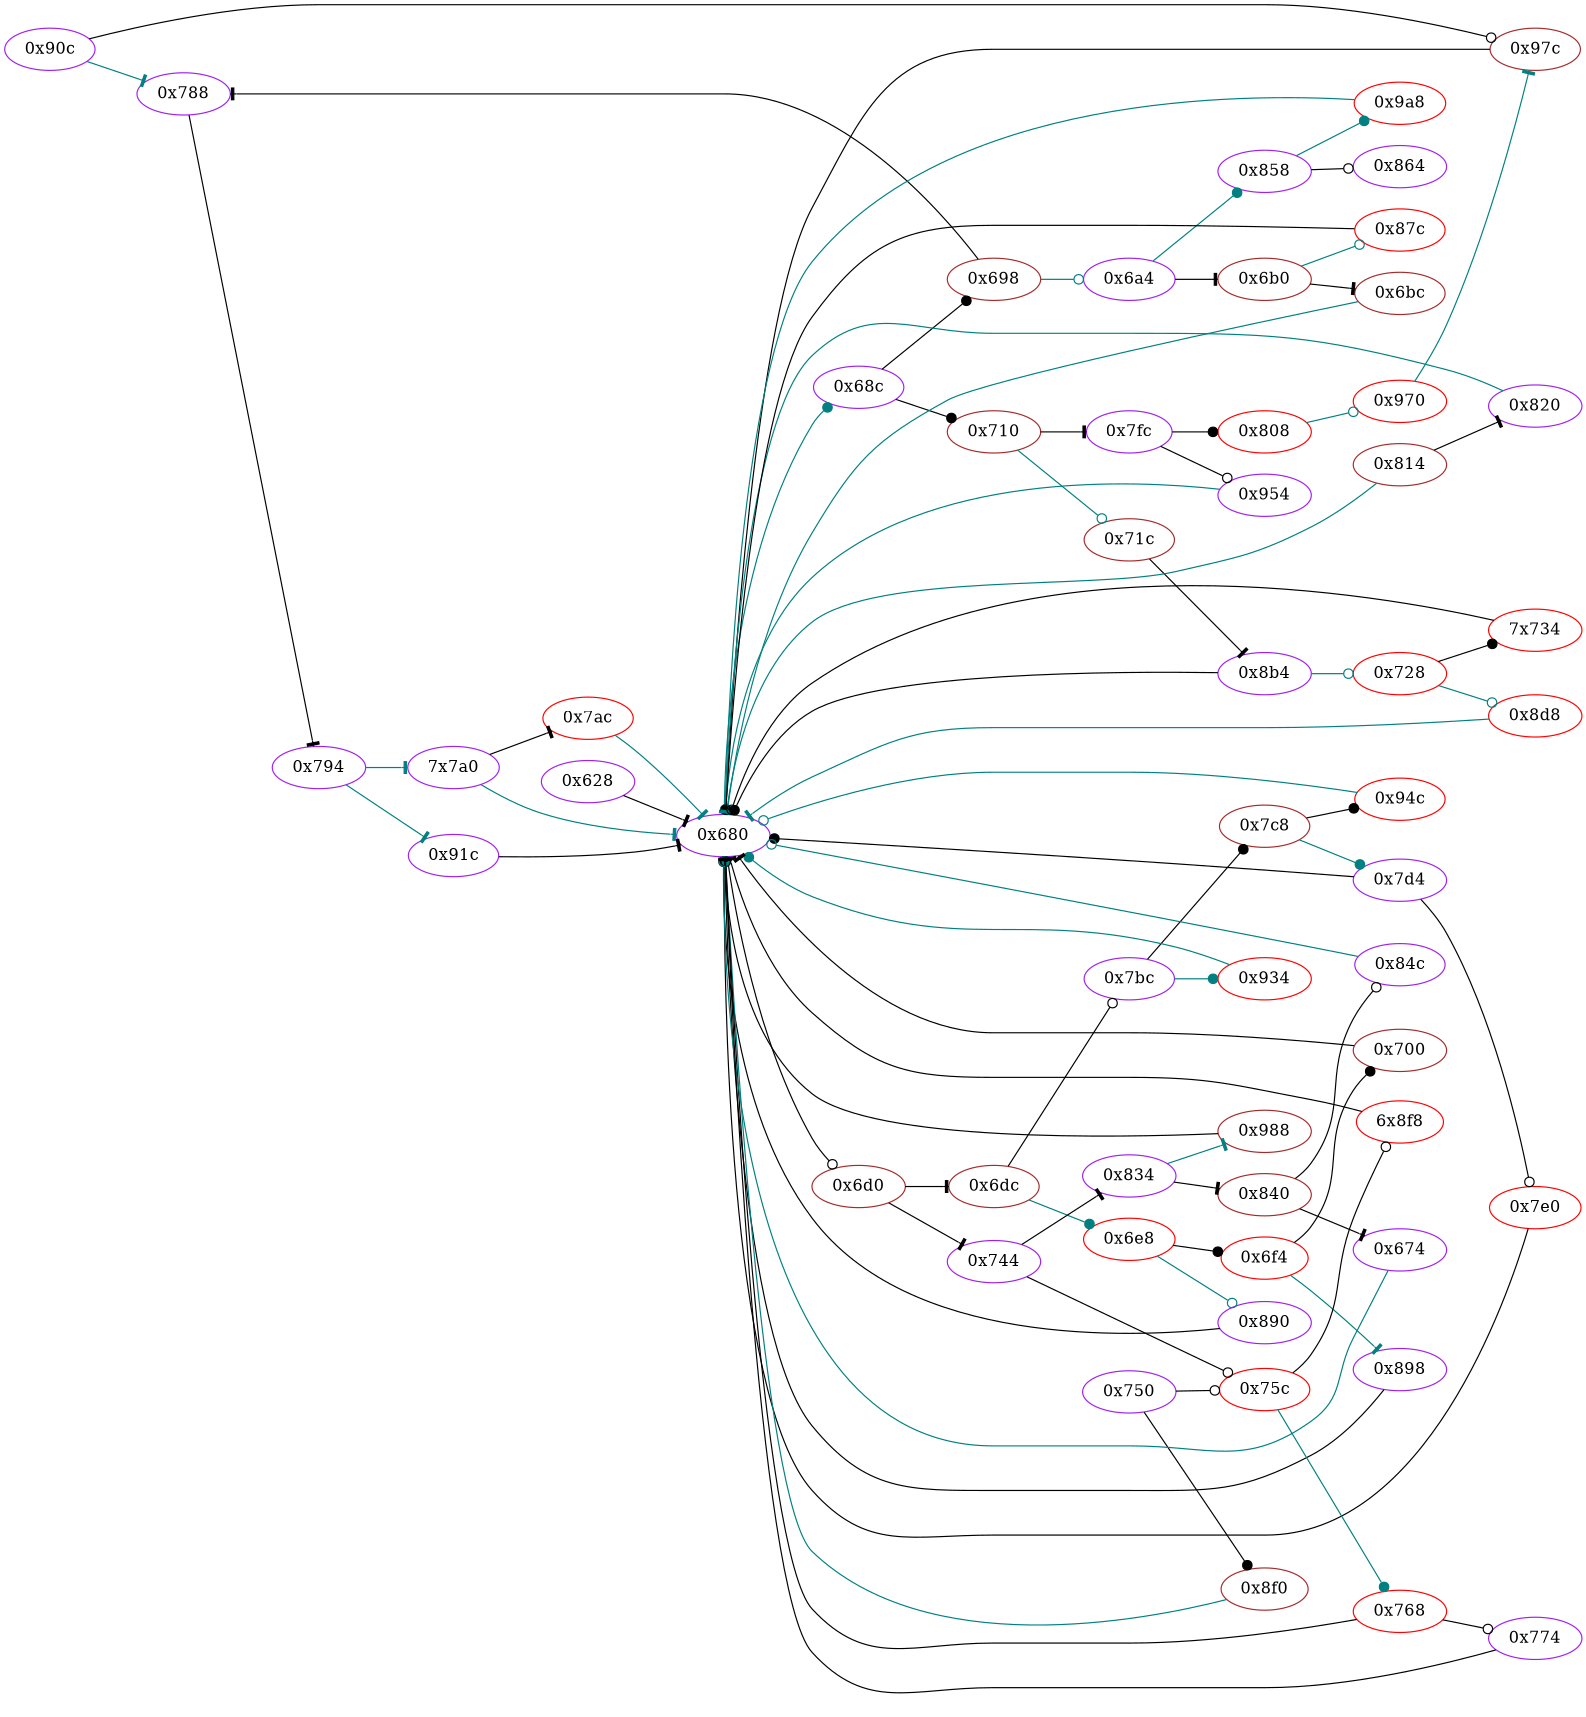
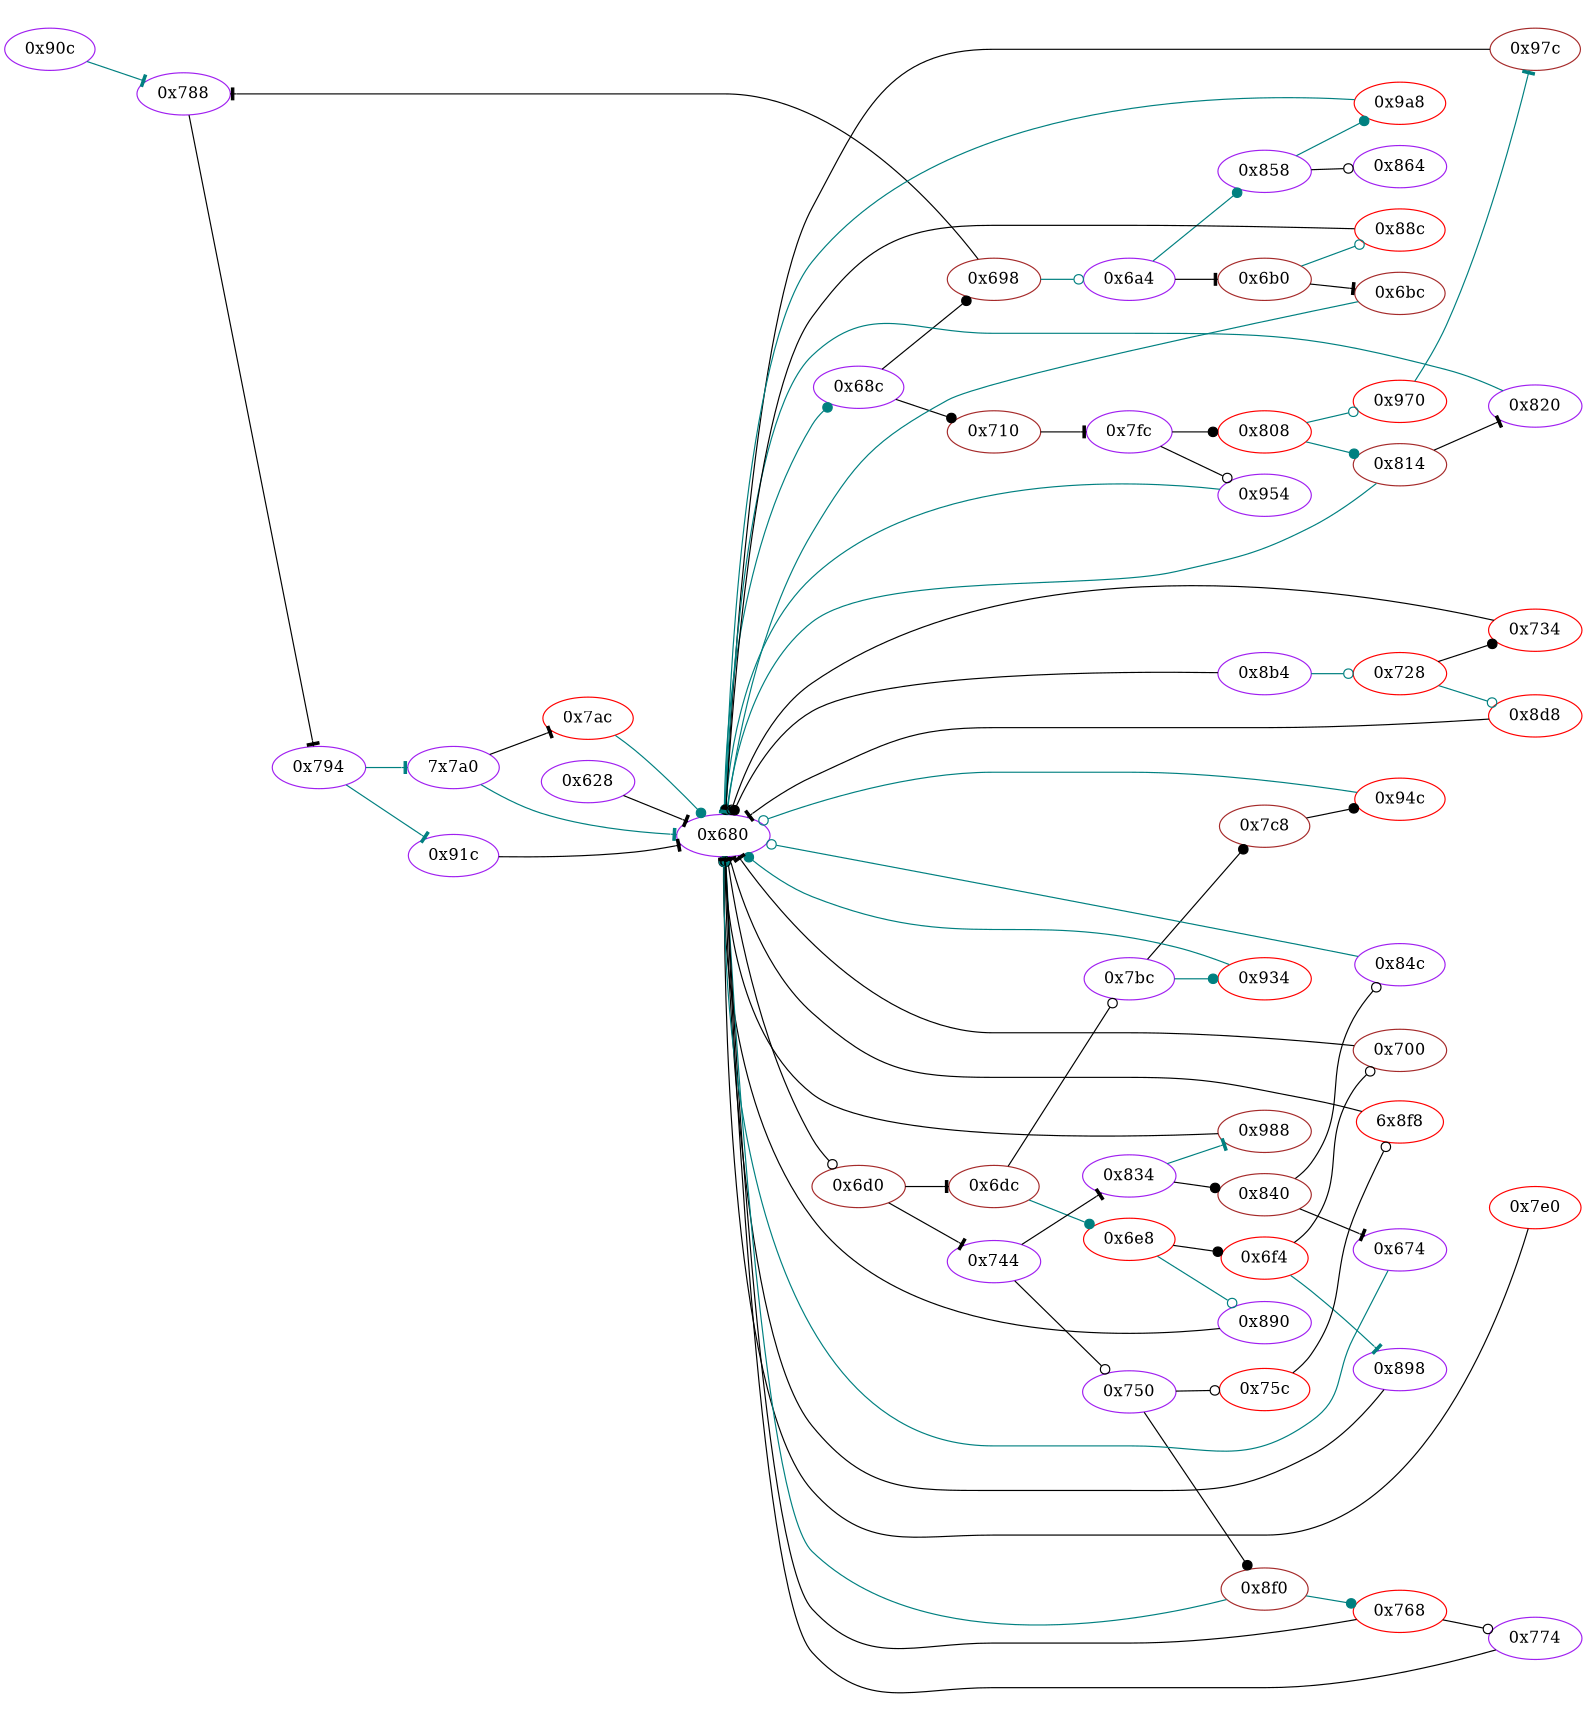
edge "0x90c" -> "0x97c": removed
node "0x87c": label "0x87c" -> "0x88c"
edge "0x808" -> "0x814": added
node "0x71c": removed
node "7x734": label "7x734" -> "0x734"
edge "0x8d8" -> "0x680": color teal -> black
edge "0x7ac" -> "0x680": arrowhead tee -> dot
node "0x7d4": removed
edge "0x6f4" -> "0x700": arrowhead dot -> odot
edge "0x834" -> "0x840": arrowhead tee -> dot
edge "0x744" -> "0x75c": now "0x744" -> "0x750"
edge "0x75c" -> "0x768": now "0x8f0" -> "0x768"
